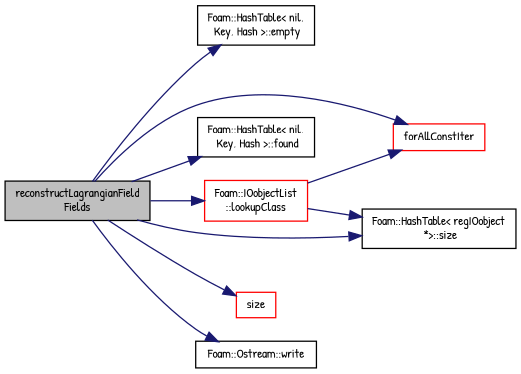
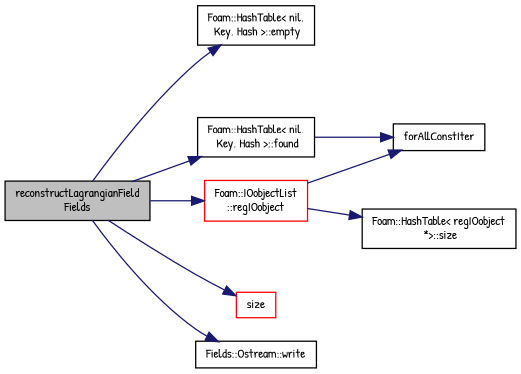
edge "reconstructLagrangianField Fields" -> "forAllConstIter": now "Foam::HashTable< nil, Key, Hash >::found" -> "forAllConstIter"
node "forAllConstIter": color red -> black
node "Foam::IOobjectList ::lookupClass": label "Foam::IOobjectList ::lookupClass" -> "Foam::IOobjectList ::regIOobject"
edge "reconstructLagrangianField Fields" -> "Foam::HashTable< regIOobject *>::size": removed
node "Foam::Ostream::write": label "Foam::Ostream::write" -> "Fields::Ostream::write"
